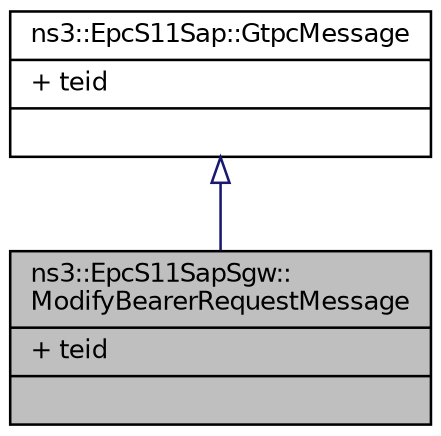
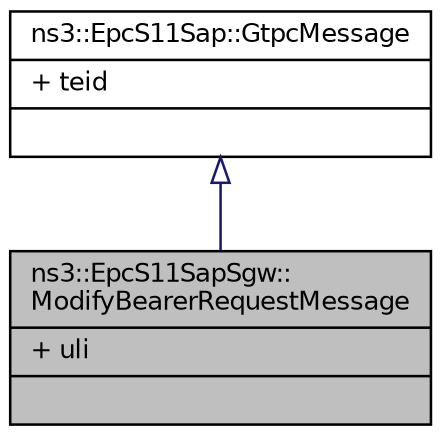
node "ns3::EpcS11SapSgw::": text "+ teid" -> "+ uli"
